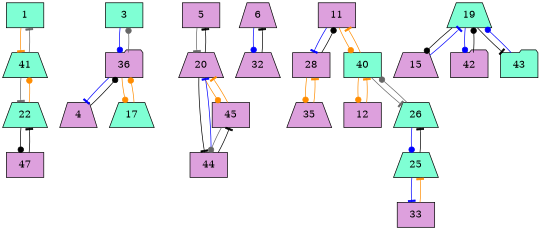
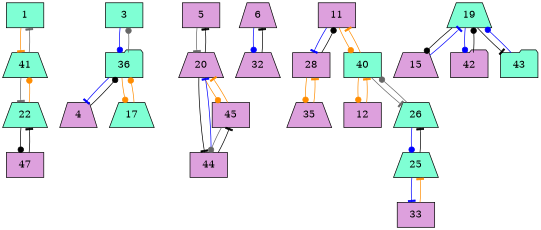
node "36": fillcolor plum -> aquamarine
